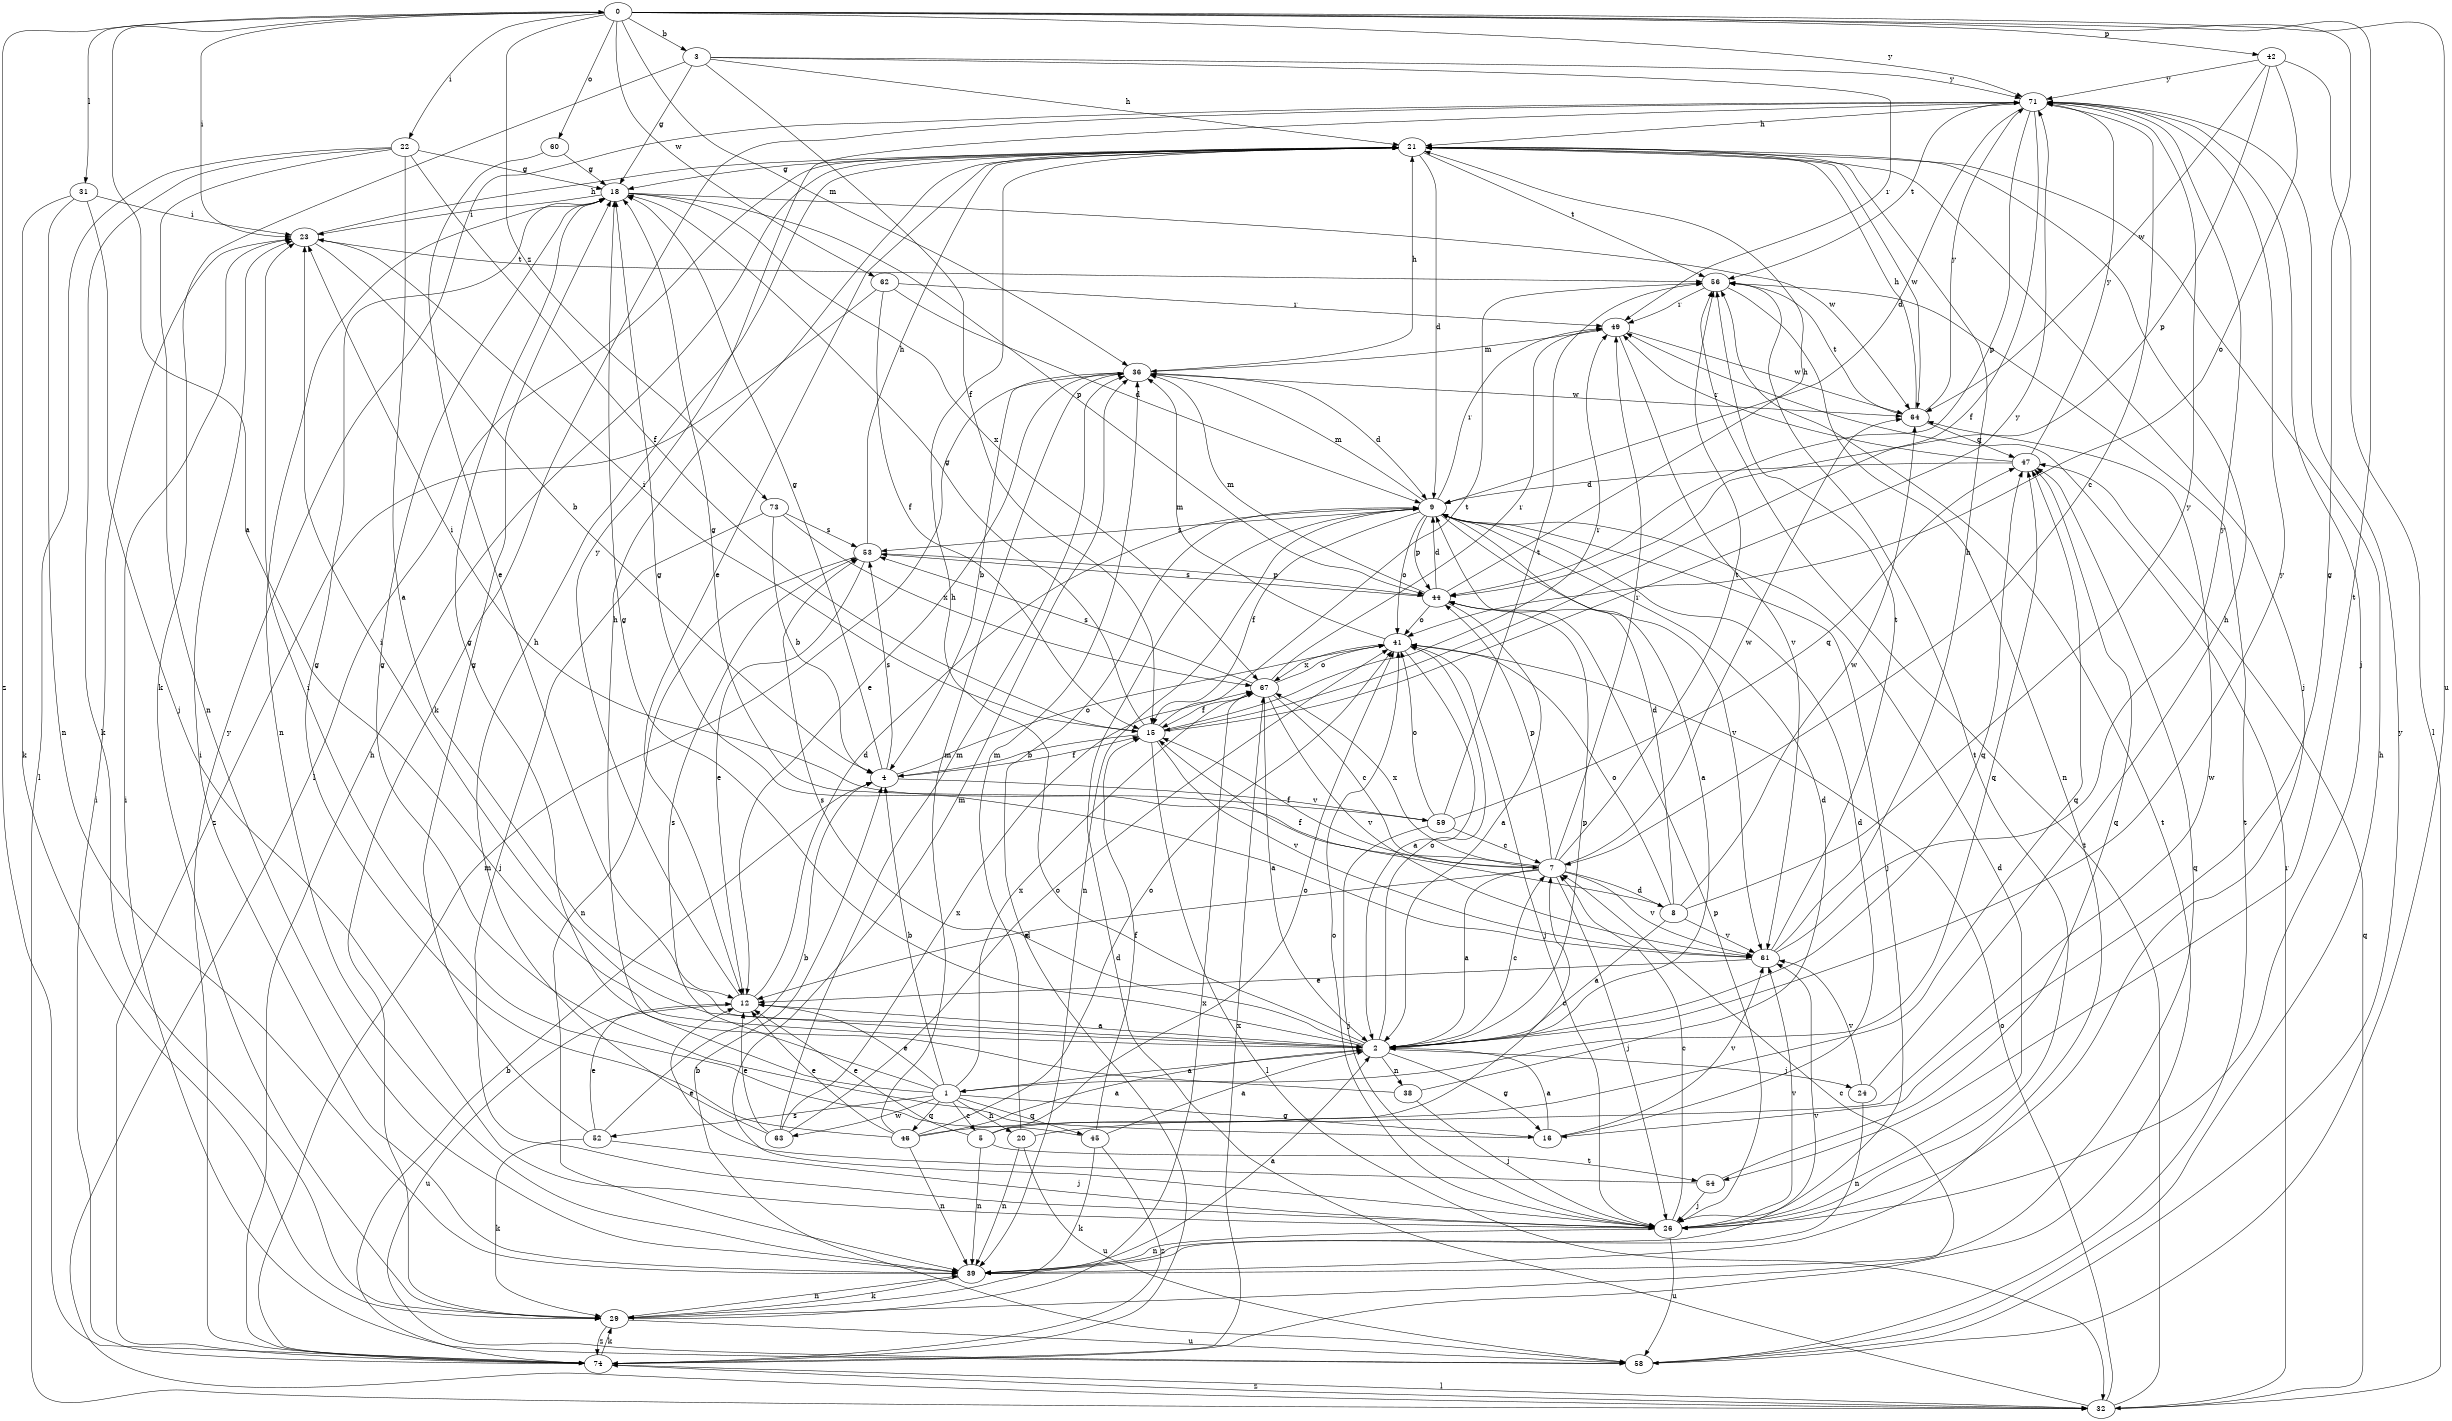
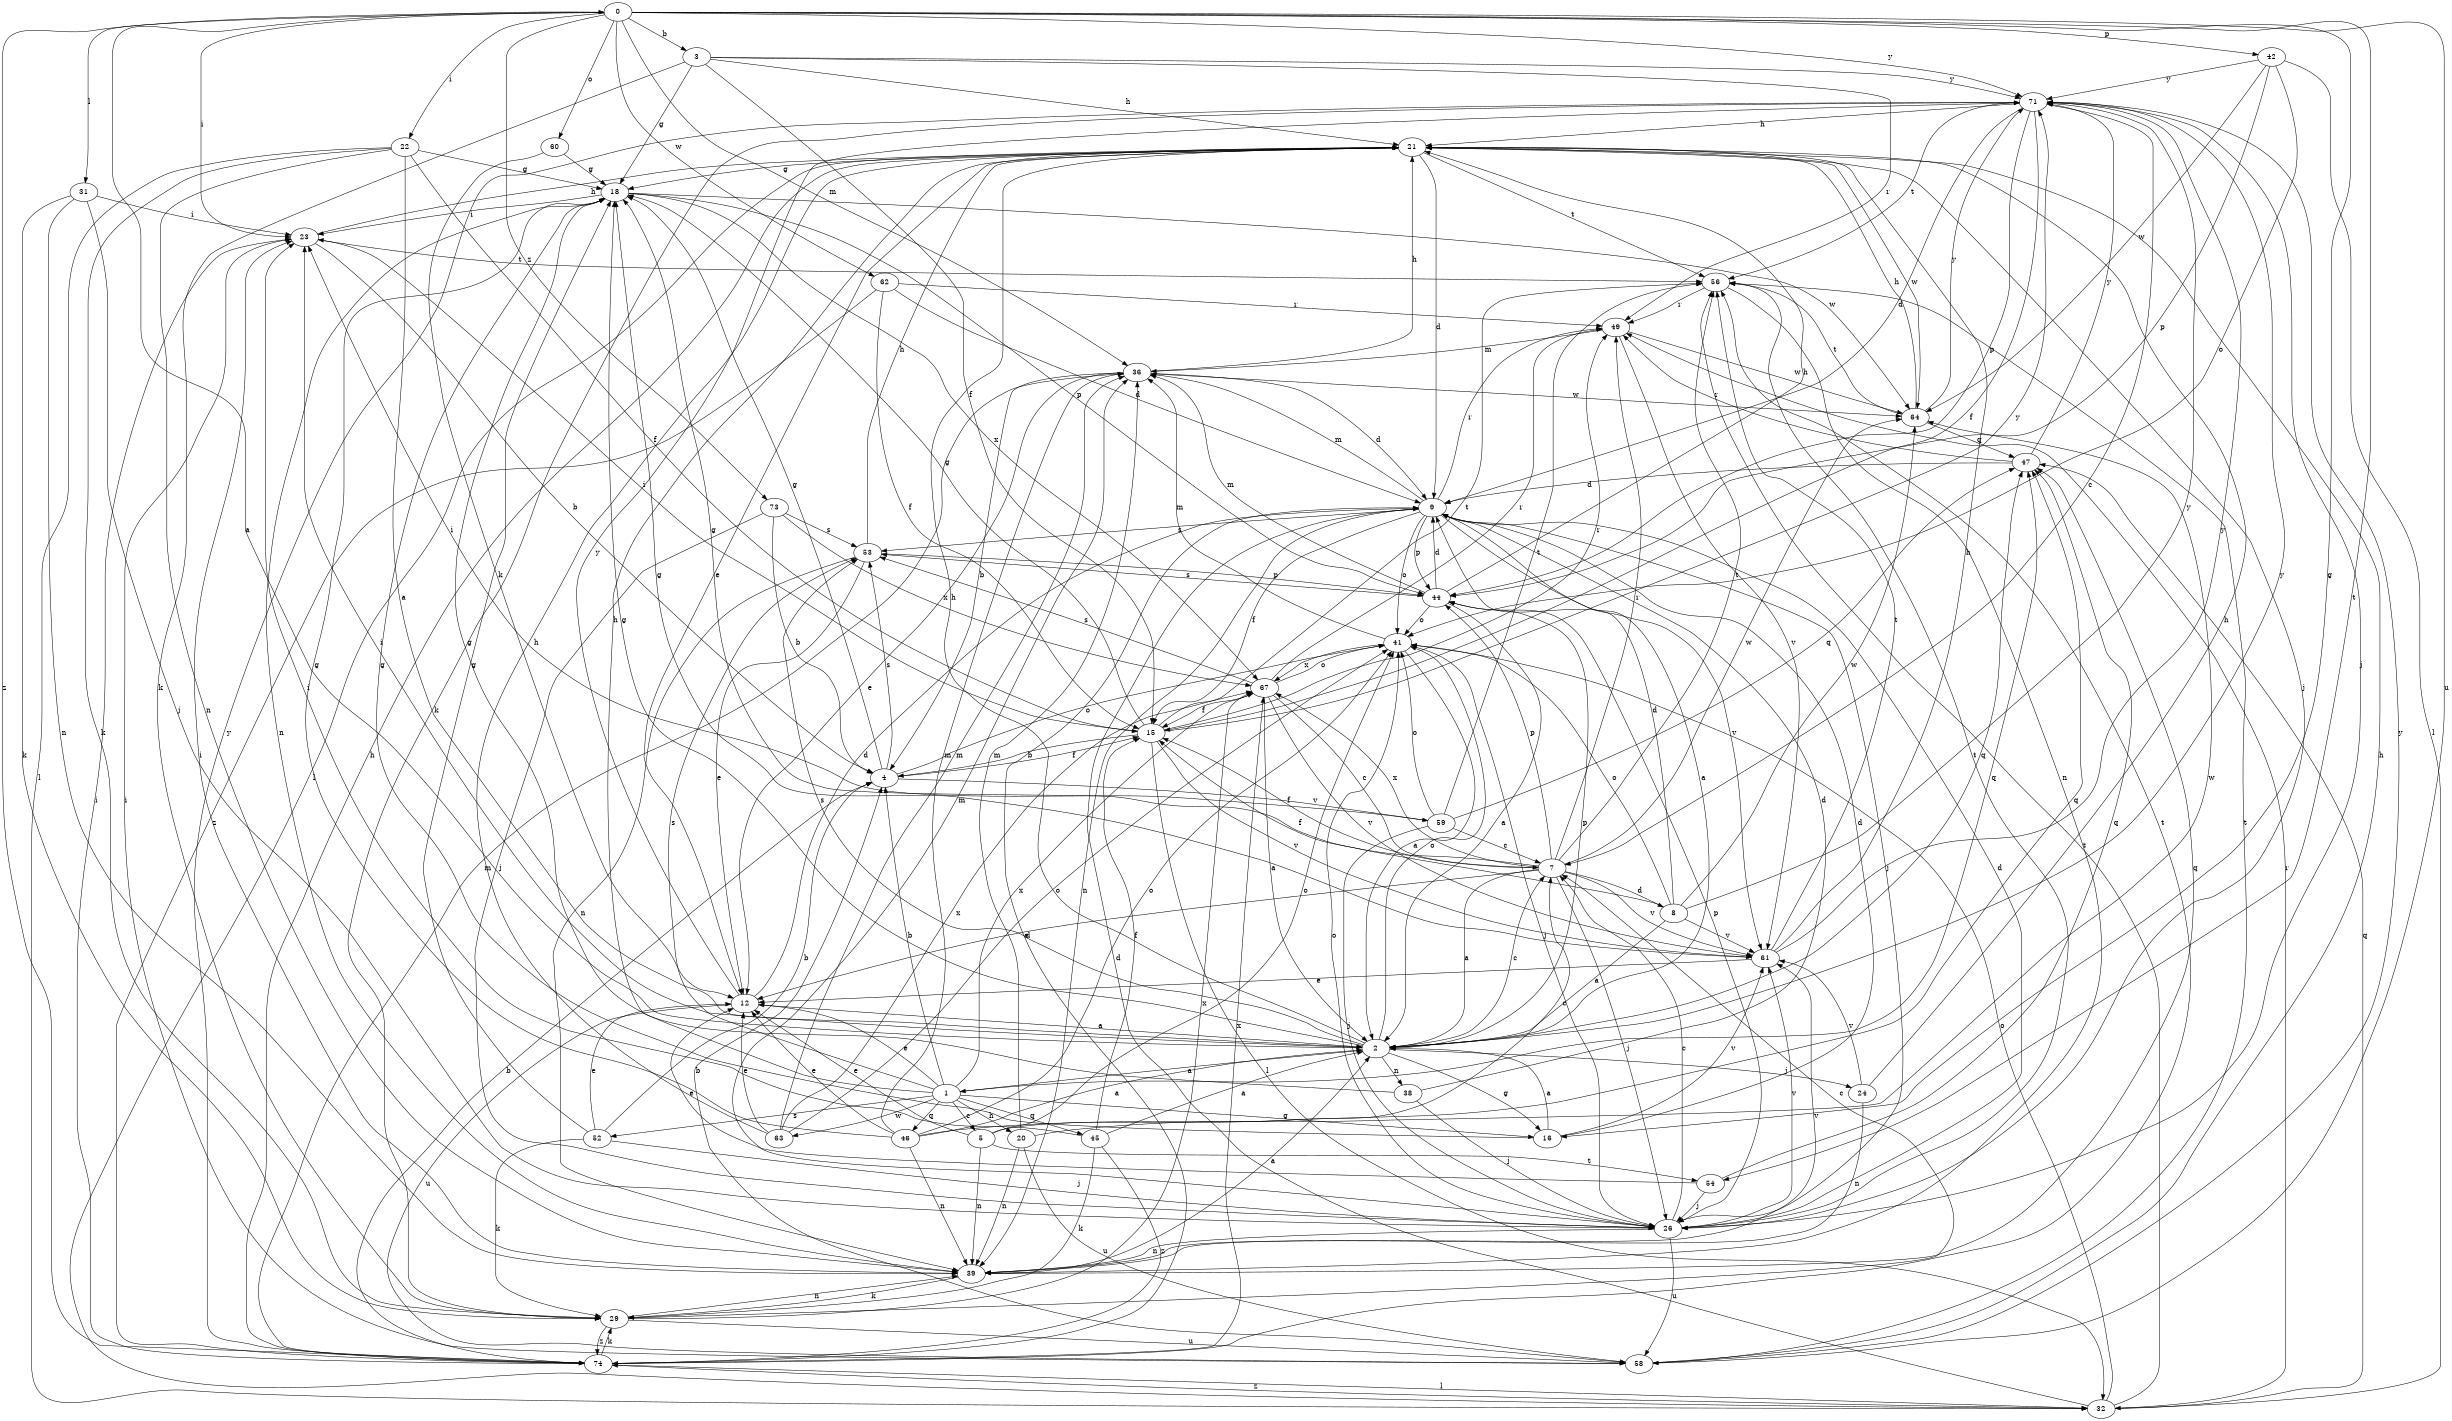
edge "60" -> "12": label "e" -> "k"
